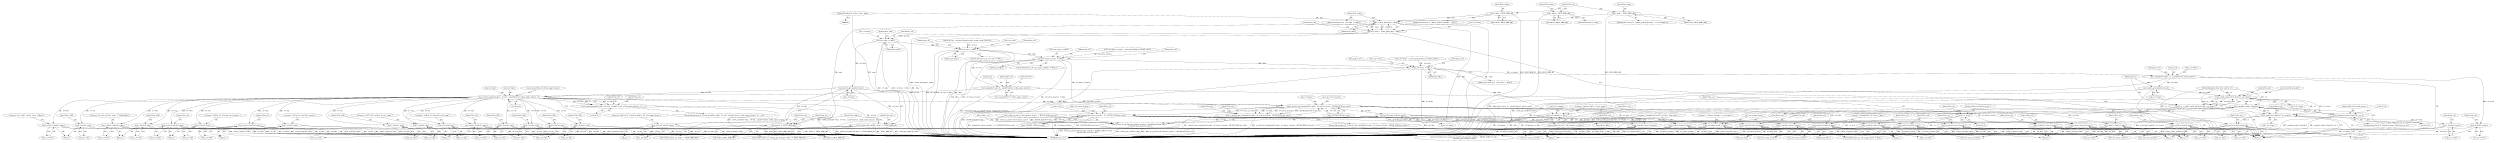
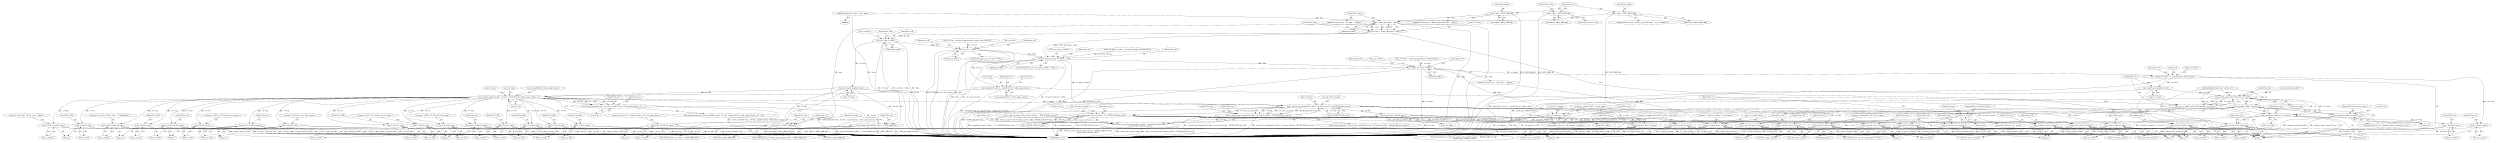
edge "(Call,ef->dev = exfat_open(spec, mode))" -> "(MethodReturn,int)": now "(Call,ef->dev = exfat_open(spec, mode))" -> "(Call,ef->zero_cluster == NULL)"
edge "(Call,ef->upcase == NULL)" -> "(Call,ef->cmap.chunk == NULL)": now "(ControlStructure,if (ef->root == NULL))" -> "(Call,ef->cmap.chunk == NULL)"
node "(ControlStructure,if (rc != 0))": added
